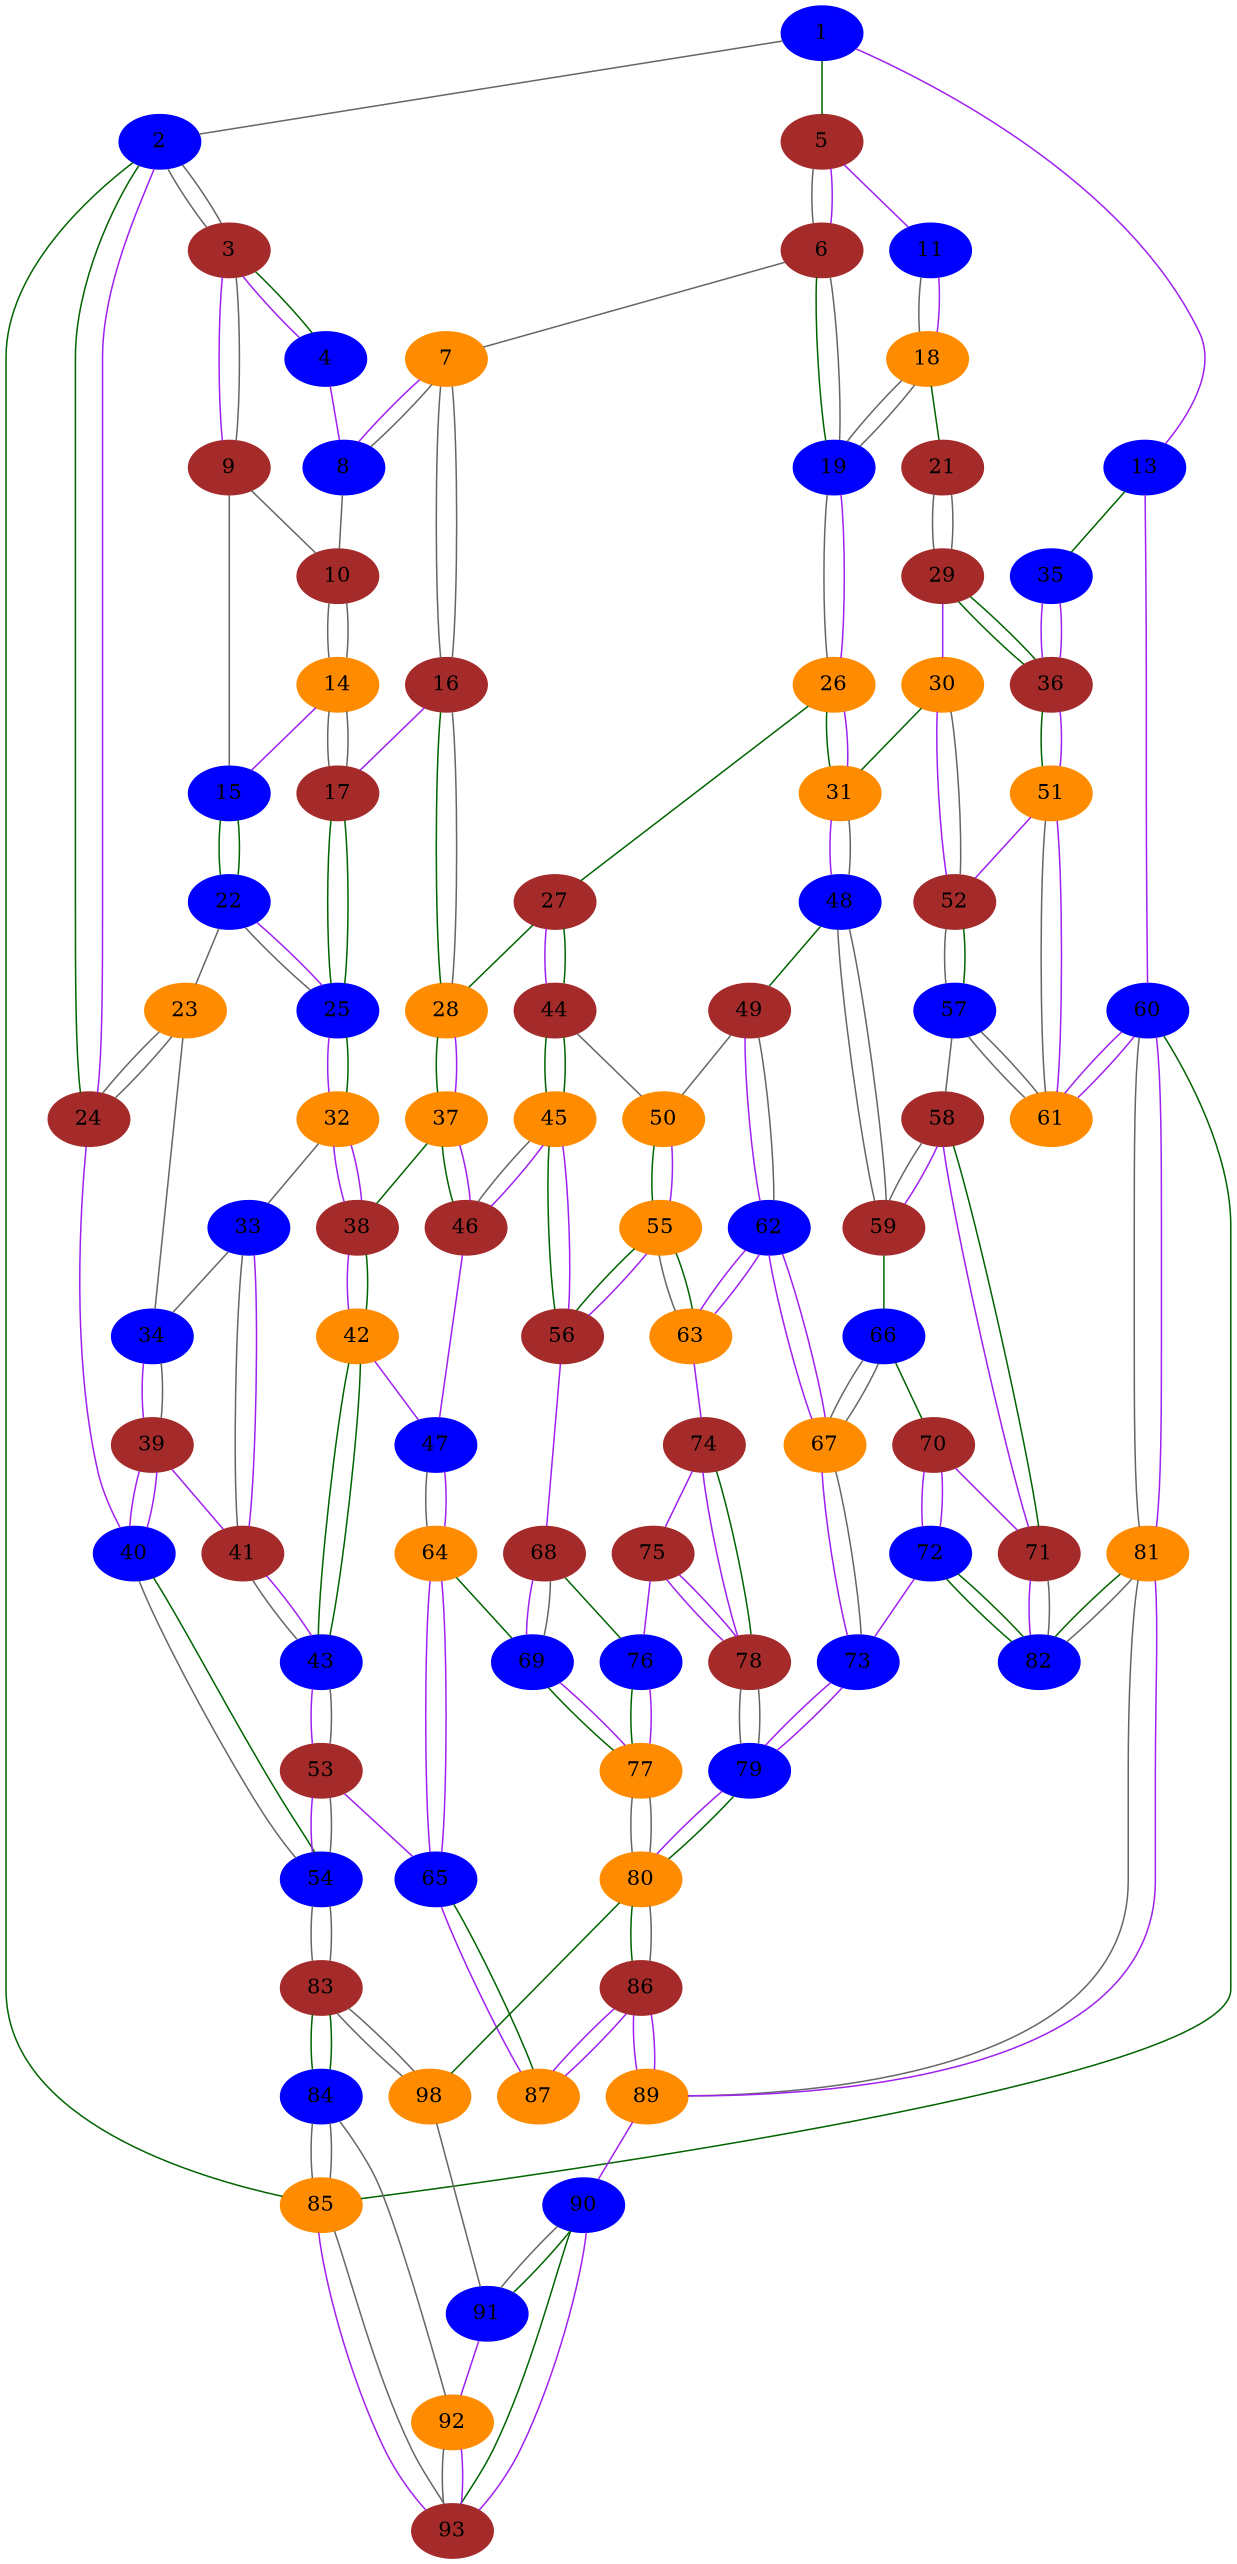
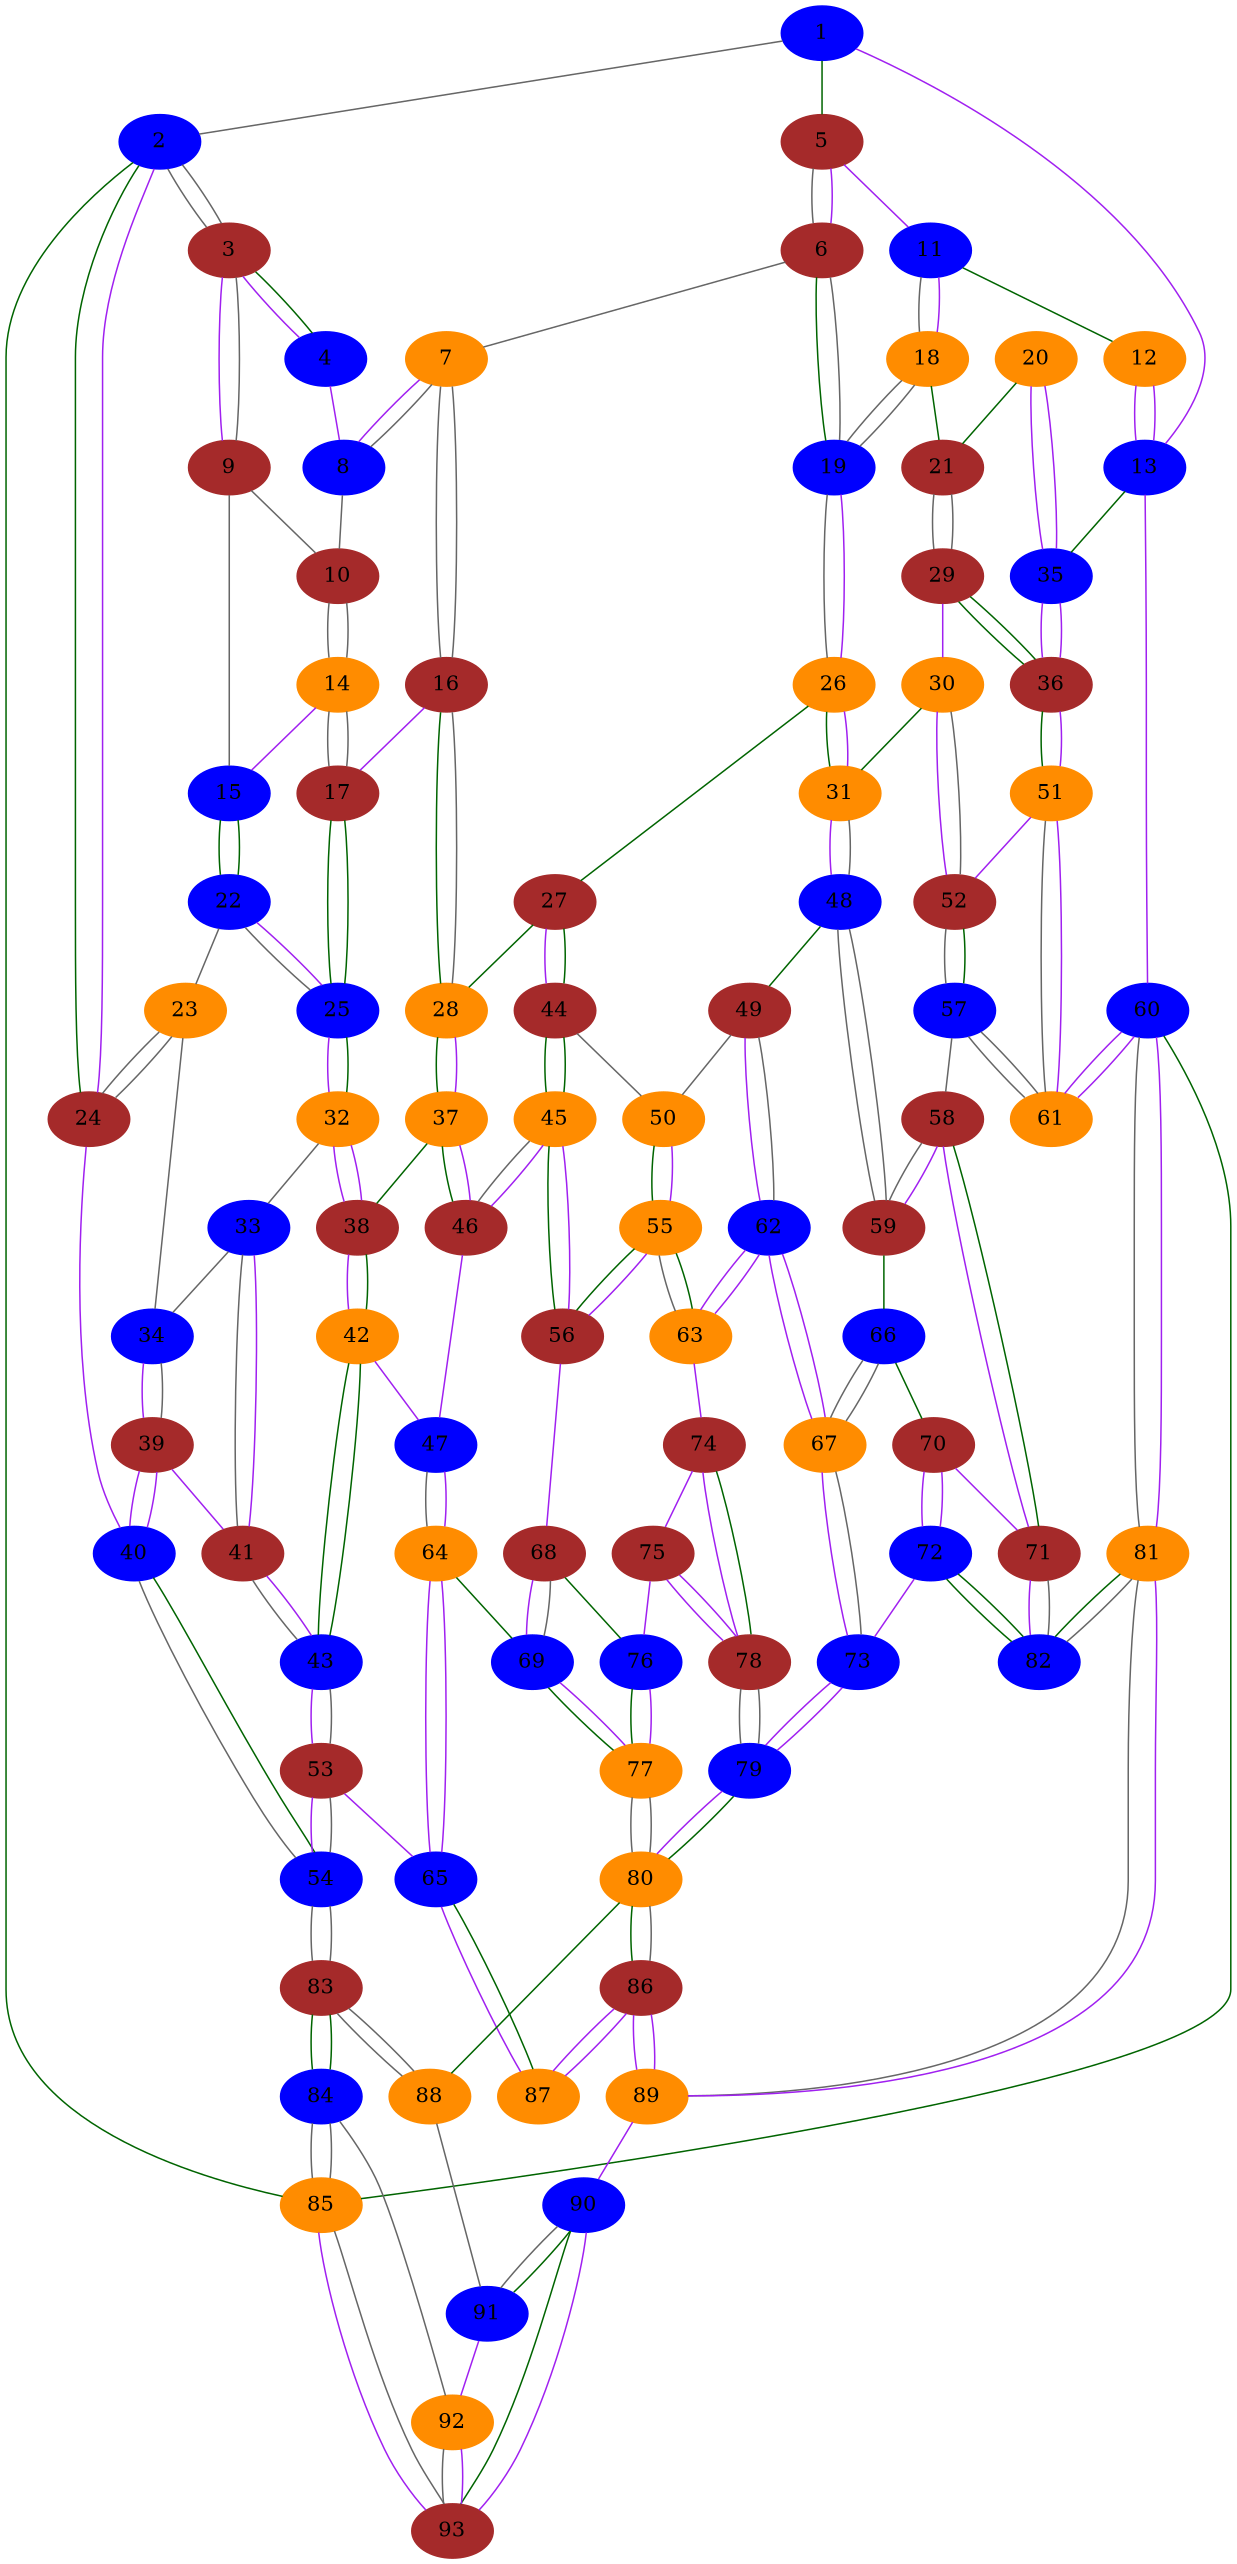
node "20": added
node "12": added
node "98": label "98" -> "88"
